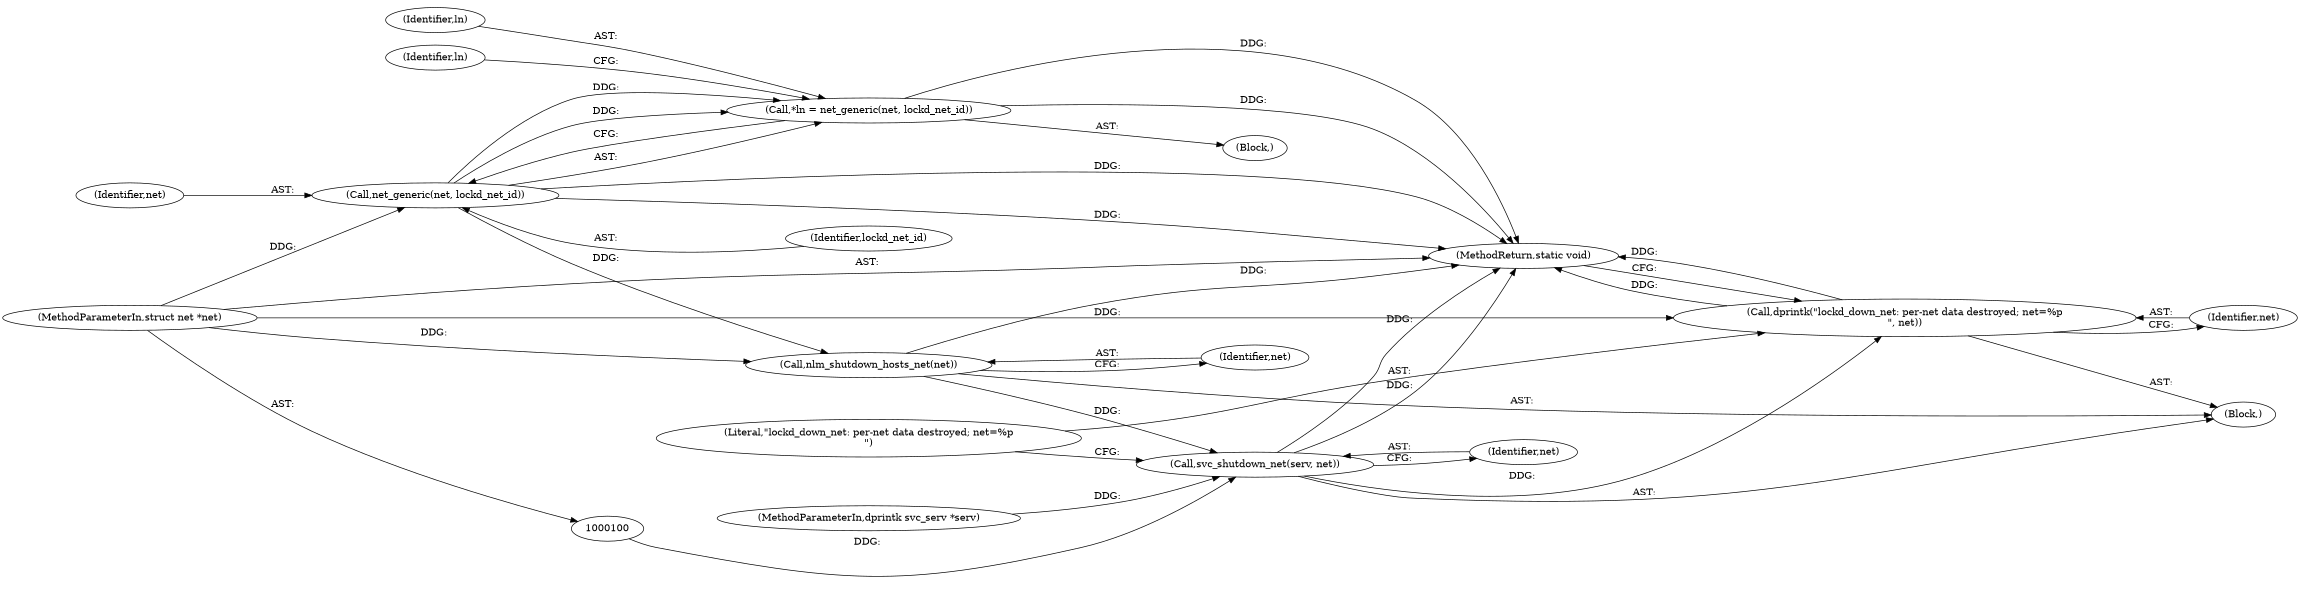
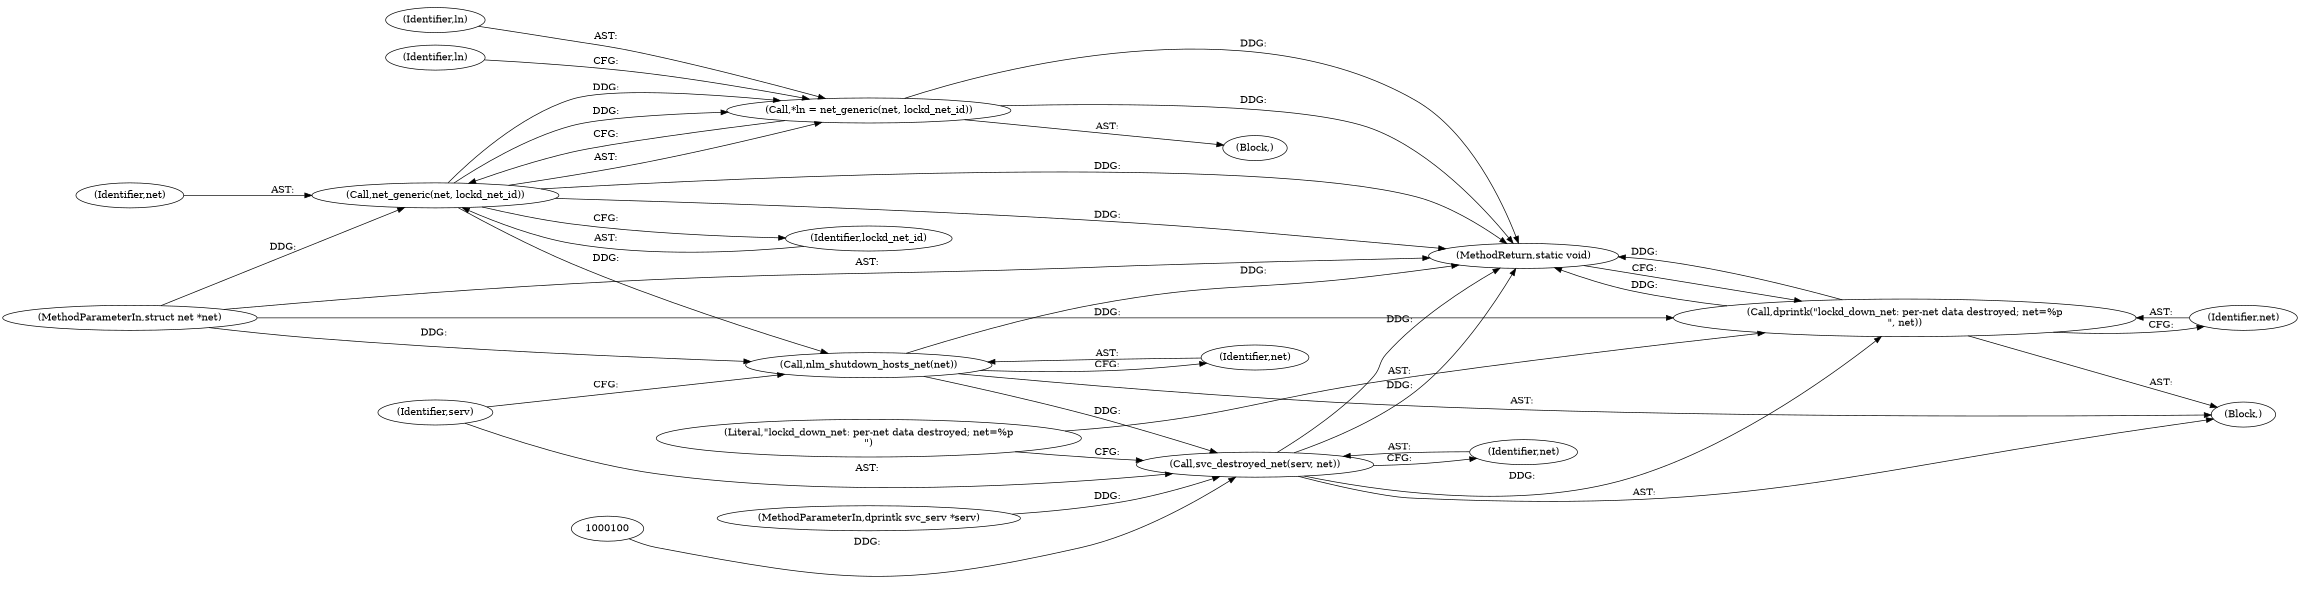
edge "(Call,net_generic(net, lockd_net_id))" -> "(Identifier,lockd_net_id)": added, label "CFG:"
node "(Identifier,serv)": added
edge "(MethodParameterIn,struct net *net)" -> "1000100": removed, label "AST:"
node "(Call,svc_shutdown_net(serv, net))": label "(Call,svc_shutdown_net(serv, net))" -> "(Call,svc_destroyed_net(serv, net))"
